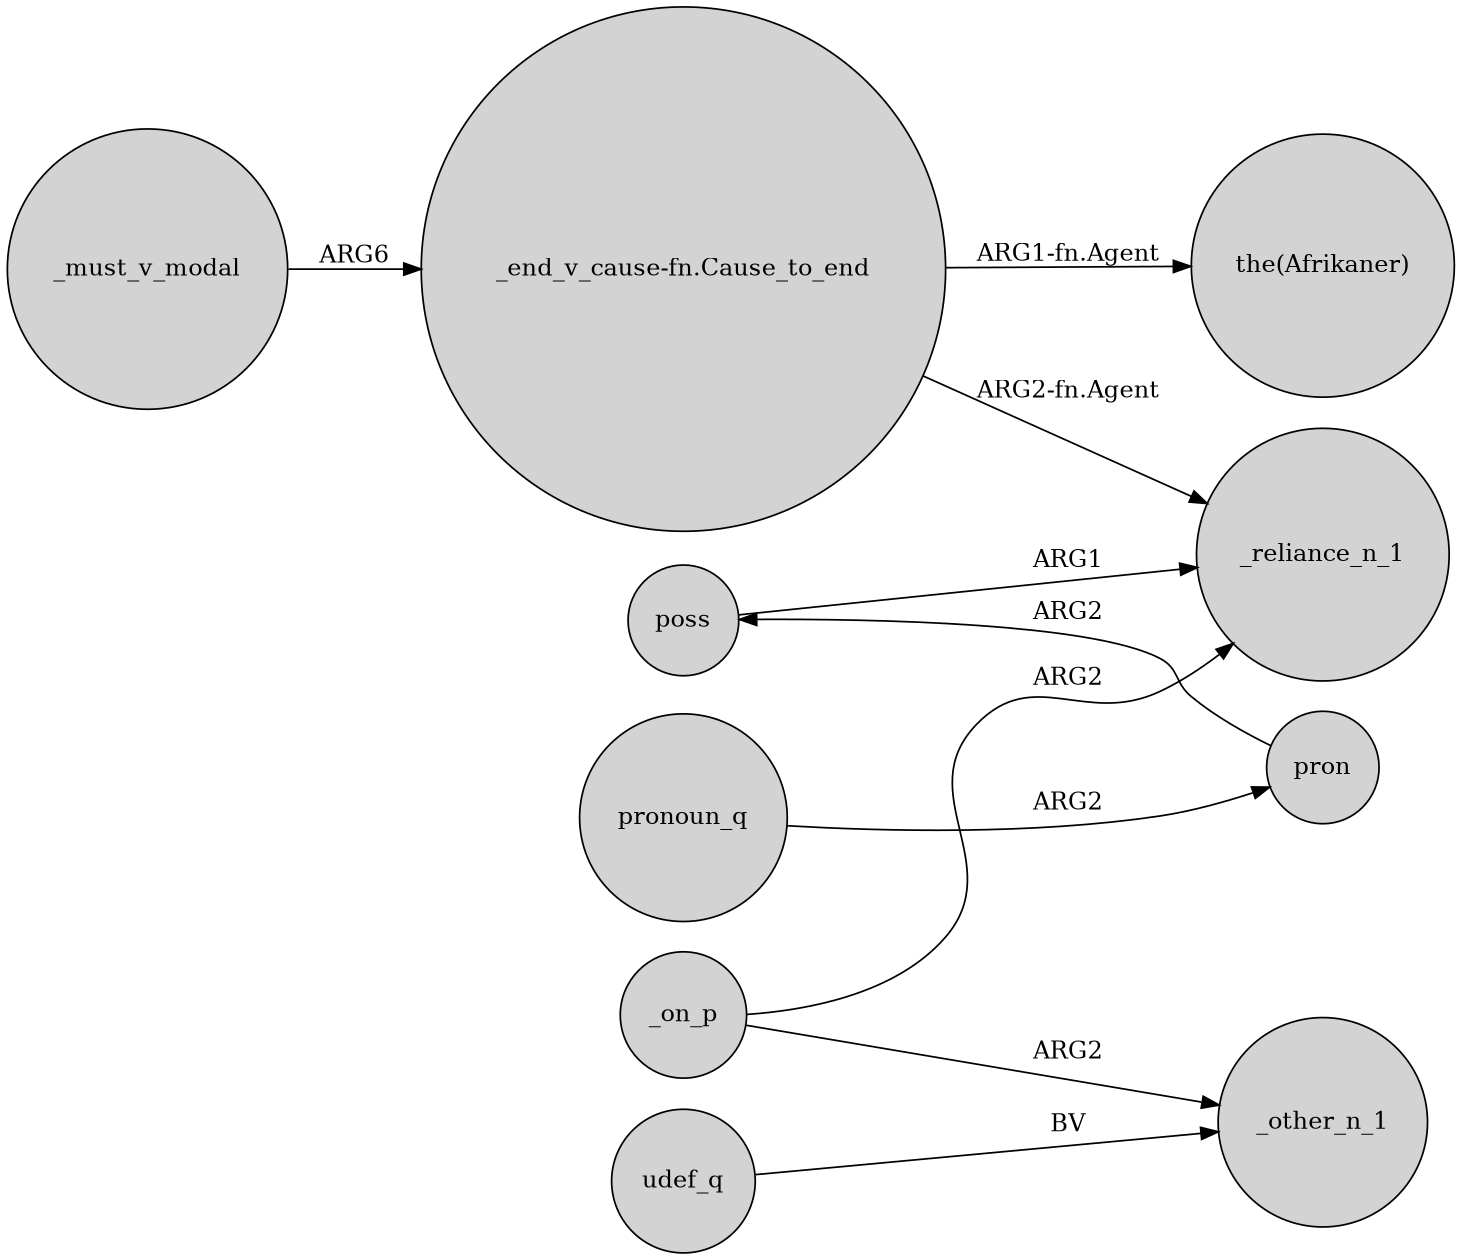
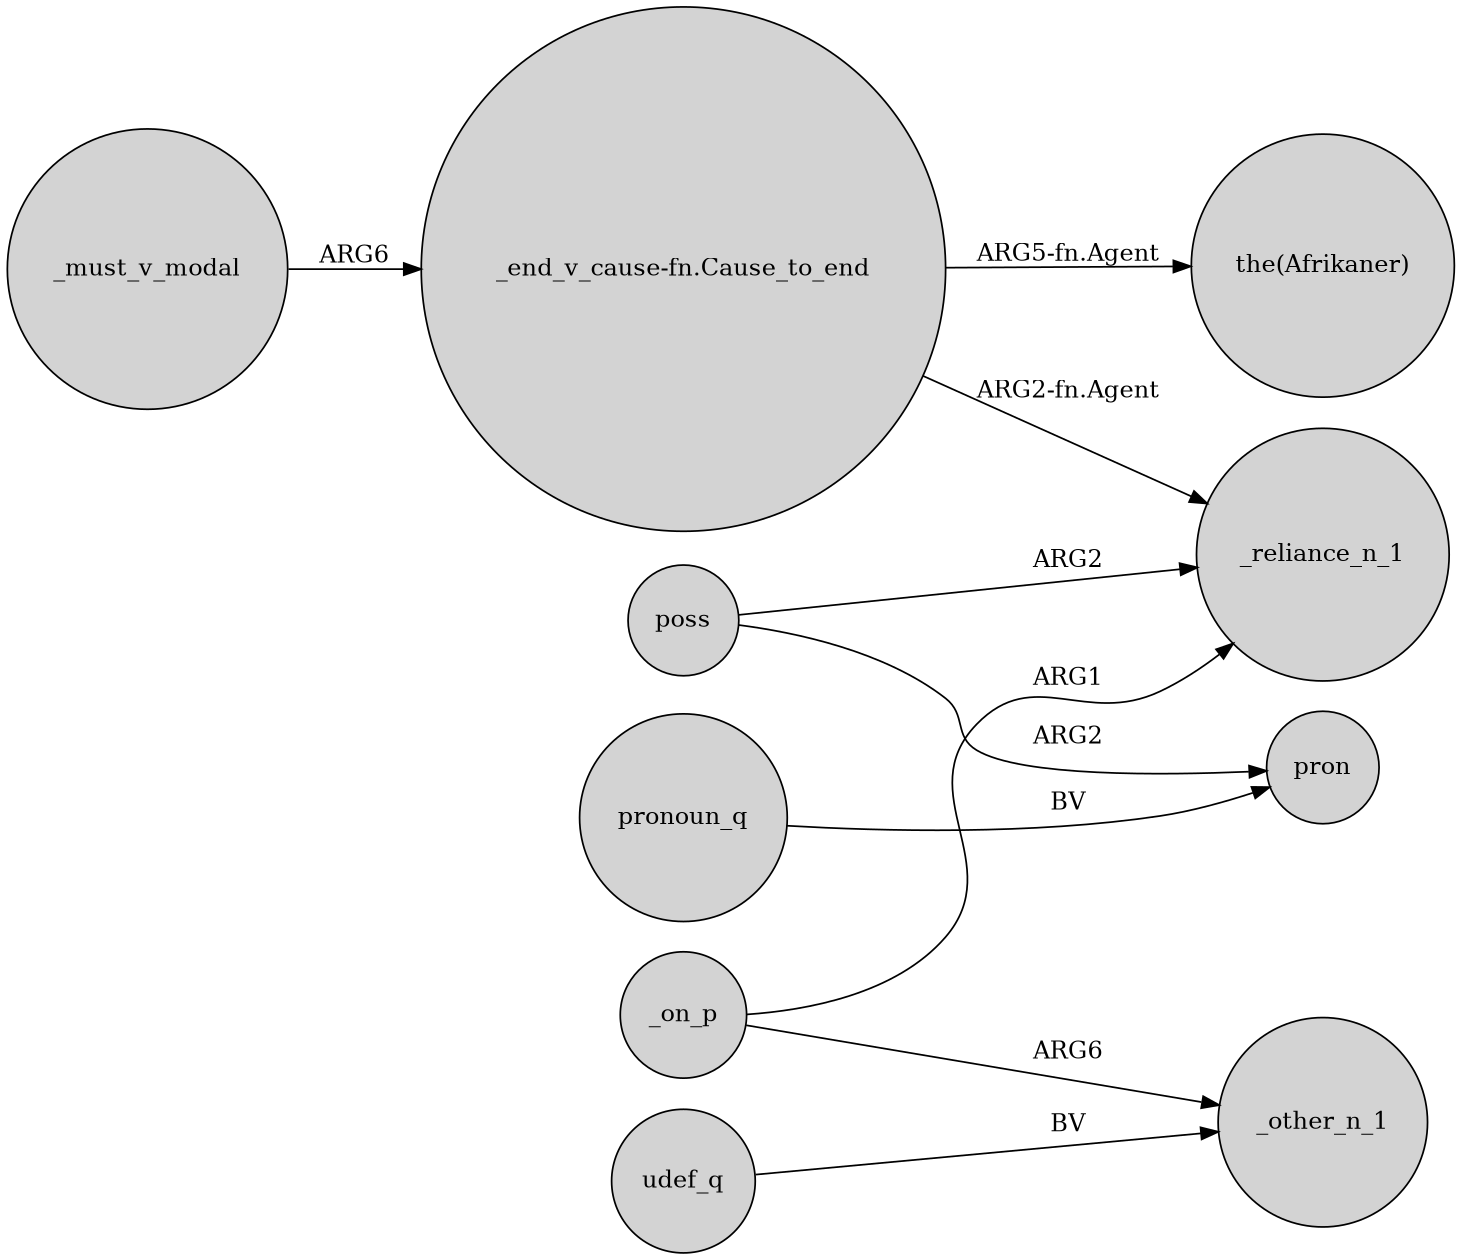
edge "_end_v_cause-fn.Cause_to_end" -> "the(Afrikaner)": label "ARG1-fn.Agent" -> "ARG5-fn.Agent"
edge "poss" -> "_reliance_n_1": label "ARG1" -> "ARG2"
edge "pron" -> "poss": reversed
edge "_on_p" -> "_reliance_n_1": label "ARG2" -> "ARG1"
edge "pronoun_q" -> "pron": label "ARG2" -> "BV"
edge "_on_p" -> "_other_n_1": label "ARG2" -> "ARG6"
